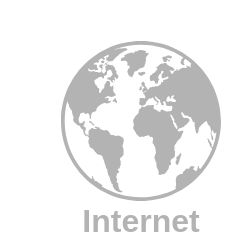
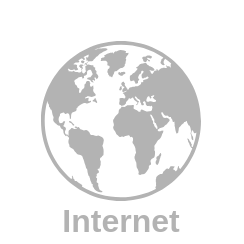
node "Internet": moved (141, 121) -> (121, 121)
